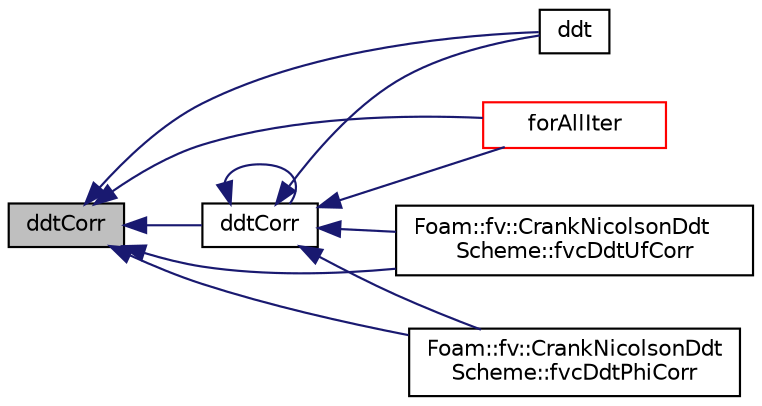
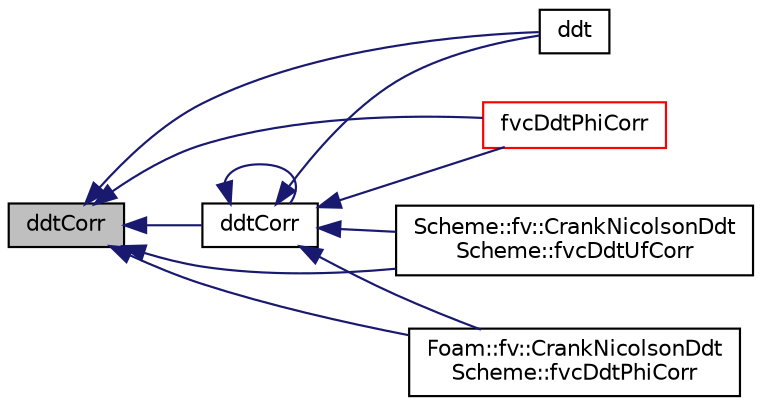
node "forAllIter": label "forAllIter" -> "fvcDdtPhiCorr"
node "Foam::fv::CrankNicolsonDdt Scheme::fvcDdtUfCorr": label "Foam::fv::CrankNicolsonDdt Scheme::fvcDdtUfCorr" -> "Scheme::fv::CrankNicolsonDdt Scheme::fvcDdtUfCorr"
